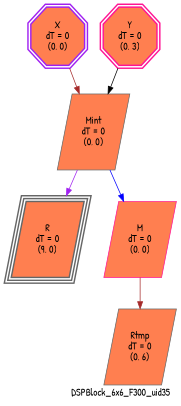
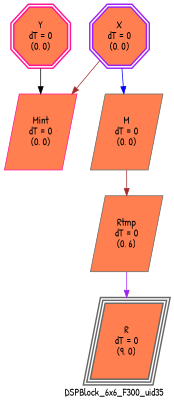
node "Y dT = 0 (0, 3)": label "Y dT = 0 (0, 3)" -> "Y dT = 0 (0, 0)"
node "Mint dT = 0 (0, 0)": color gray40 -> deeppink
edge "Mint dT = 0 (0, 0)" -> "R dT = 0 (9, 0)": now "Rtmp dT = 0 (0, 6)" -> "R dT = 0 (9, 0)"
edge "Mint dT = 0 (0, 0)" -> "M dT = 0 (0, 0)": now "X dT = 0 (0, 0)" -> "M dT = 0 (0, 0)"
node "M dT = 0 (0, 0)": color deeppink -> gray40
